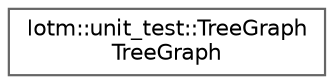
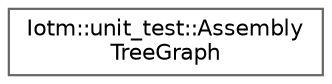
node "Iotm::unit_test::TreeGraph TreeGraph": label "Iotm::unit_test::TreeGraph TreeGraph" -> "Iotm::unit_test::Assembly TreeGraph"
